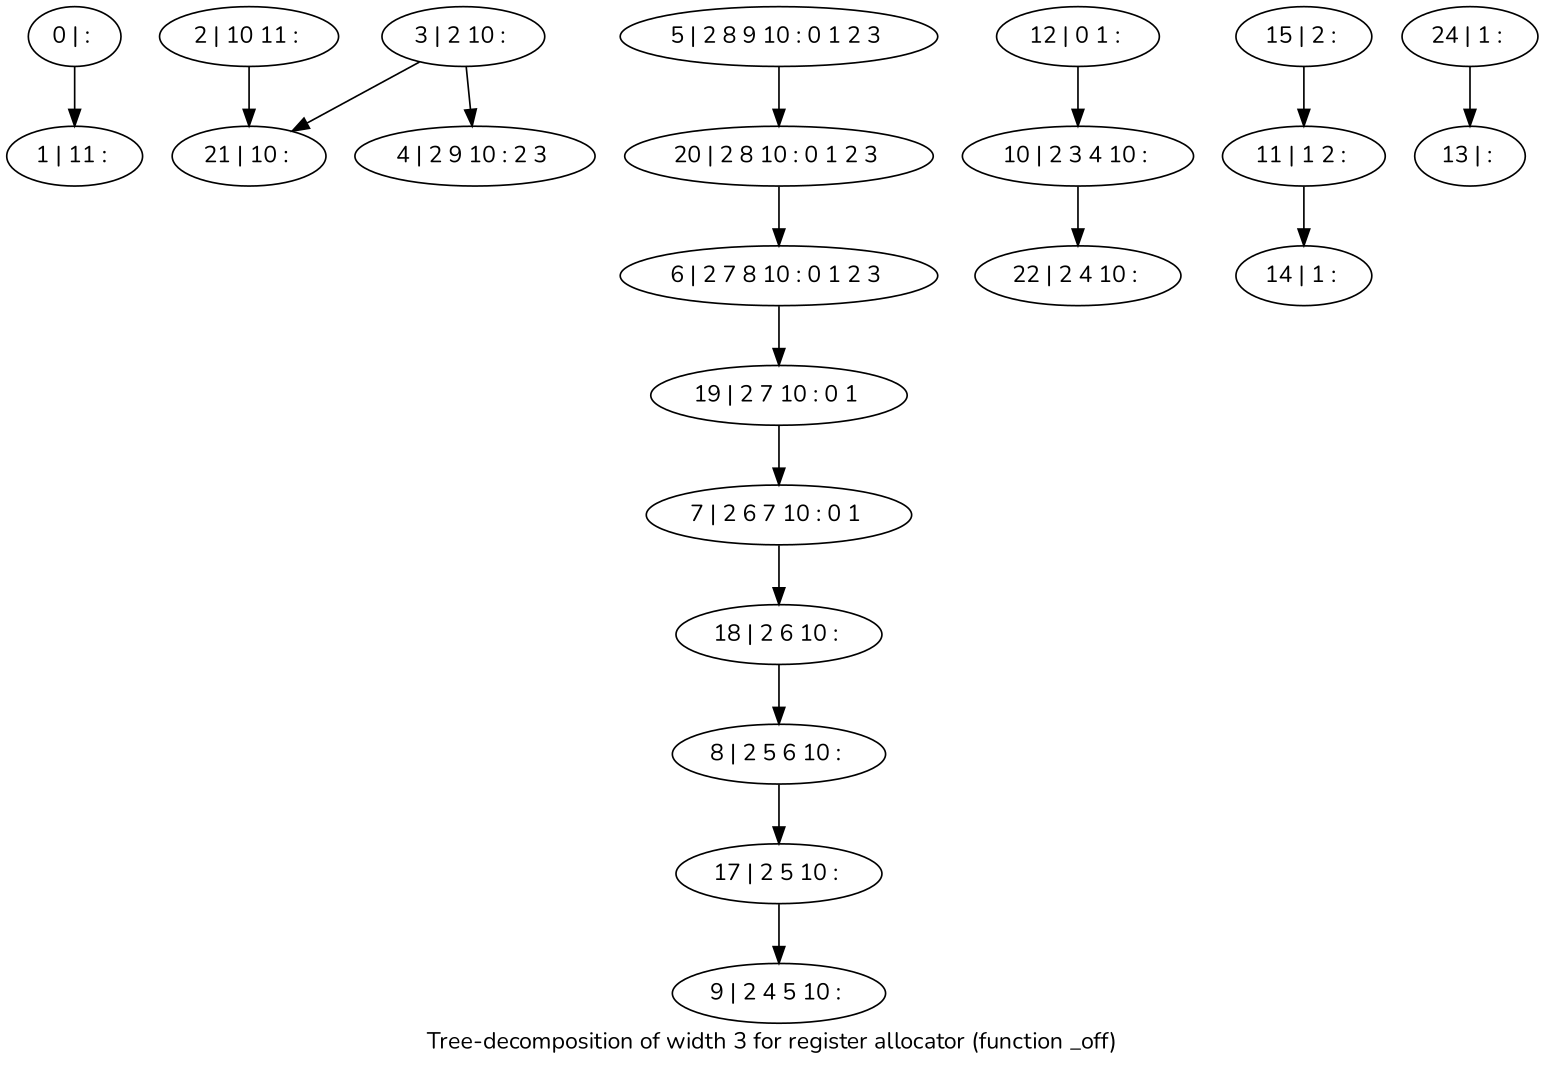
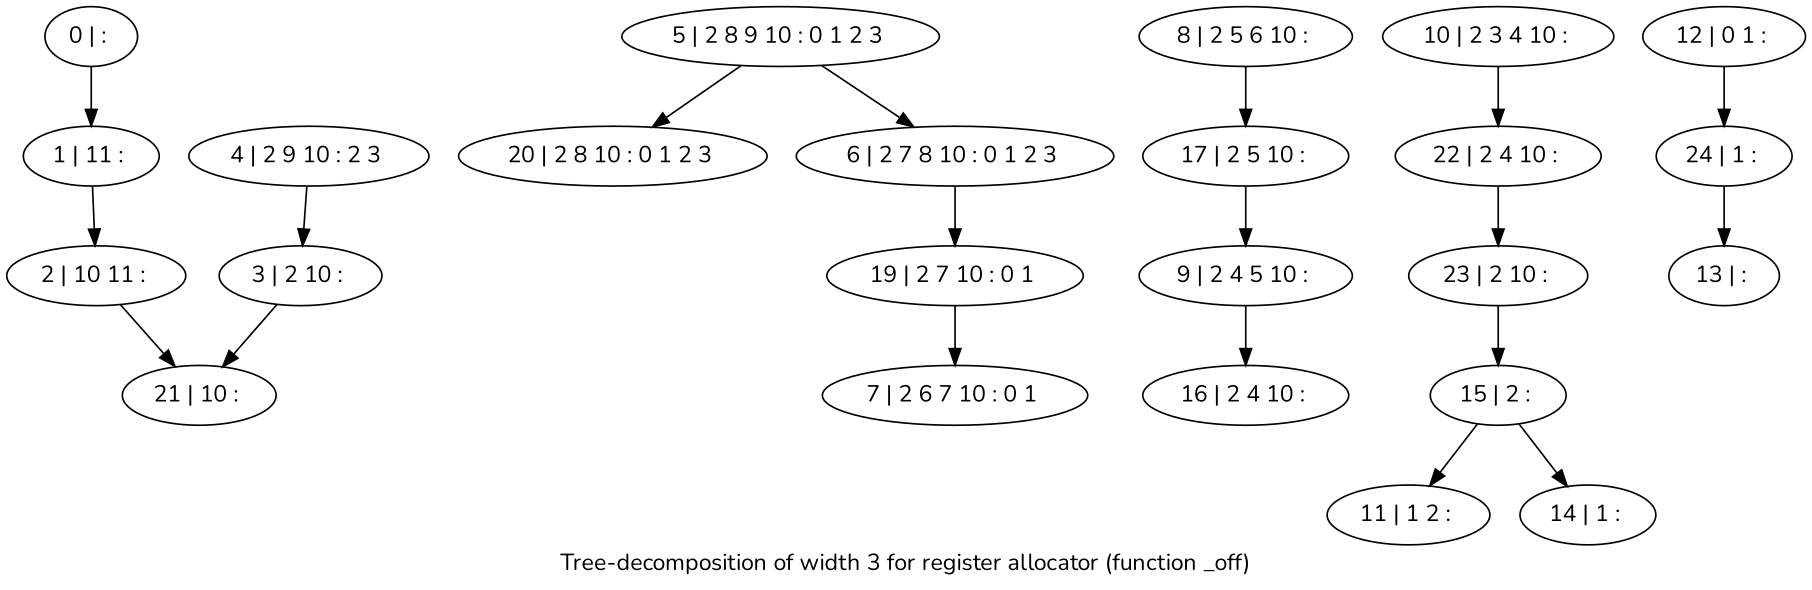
edge "3 | 2 10 :" -> "4 | 2 9 10 : 2 3": reversed
edge "12 | 0 1 :" -> "10 | 2 3 4 10 :": now "12 | 0 1 :" -> "24 | 1 :"
edge "1 | 11 :" -> "2 | 10 11 :": added
edge "20 | 2 8 10 : 0 1 2 3" -> "6 | 2 7 8 10 : 0 1 2 3": now "5 | 2 8 9 10 : 0 1 2 3" -> "6 | 2 7 8 10 : 0 1 2 3"
edge "11 | 1 2 :" -> "14 | 1 :": now "15 | 2 :" -> "14 | 1 :"
node "23 | 2 10 :": added
node "16 | 2 4 10 :": added
node "18 | 2 6 10 :": removed
